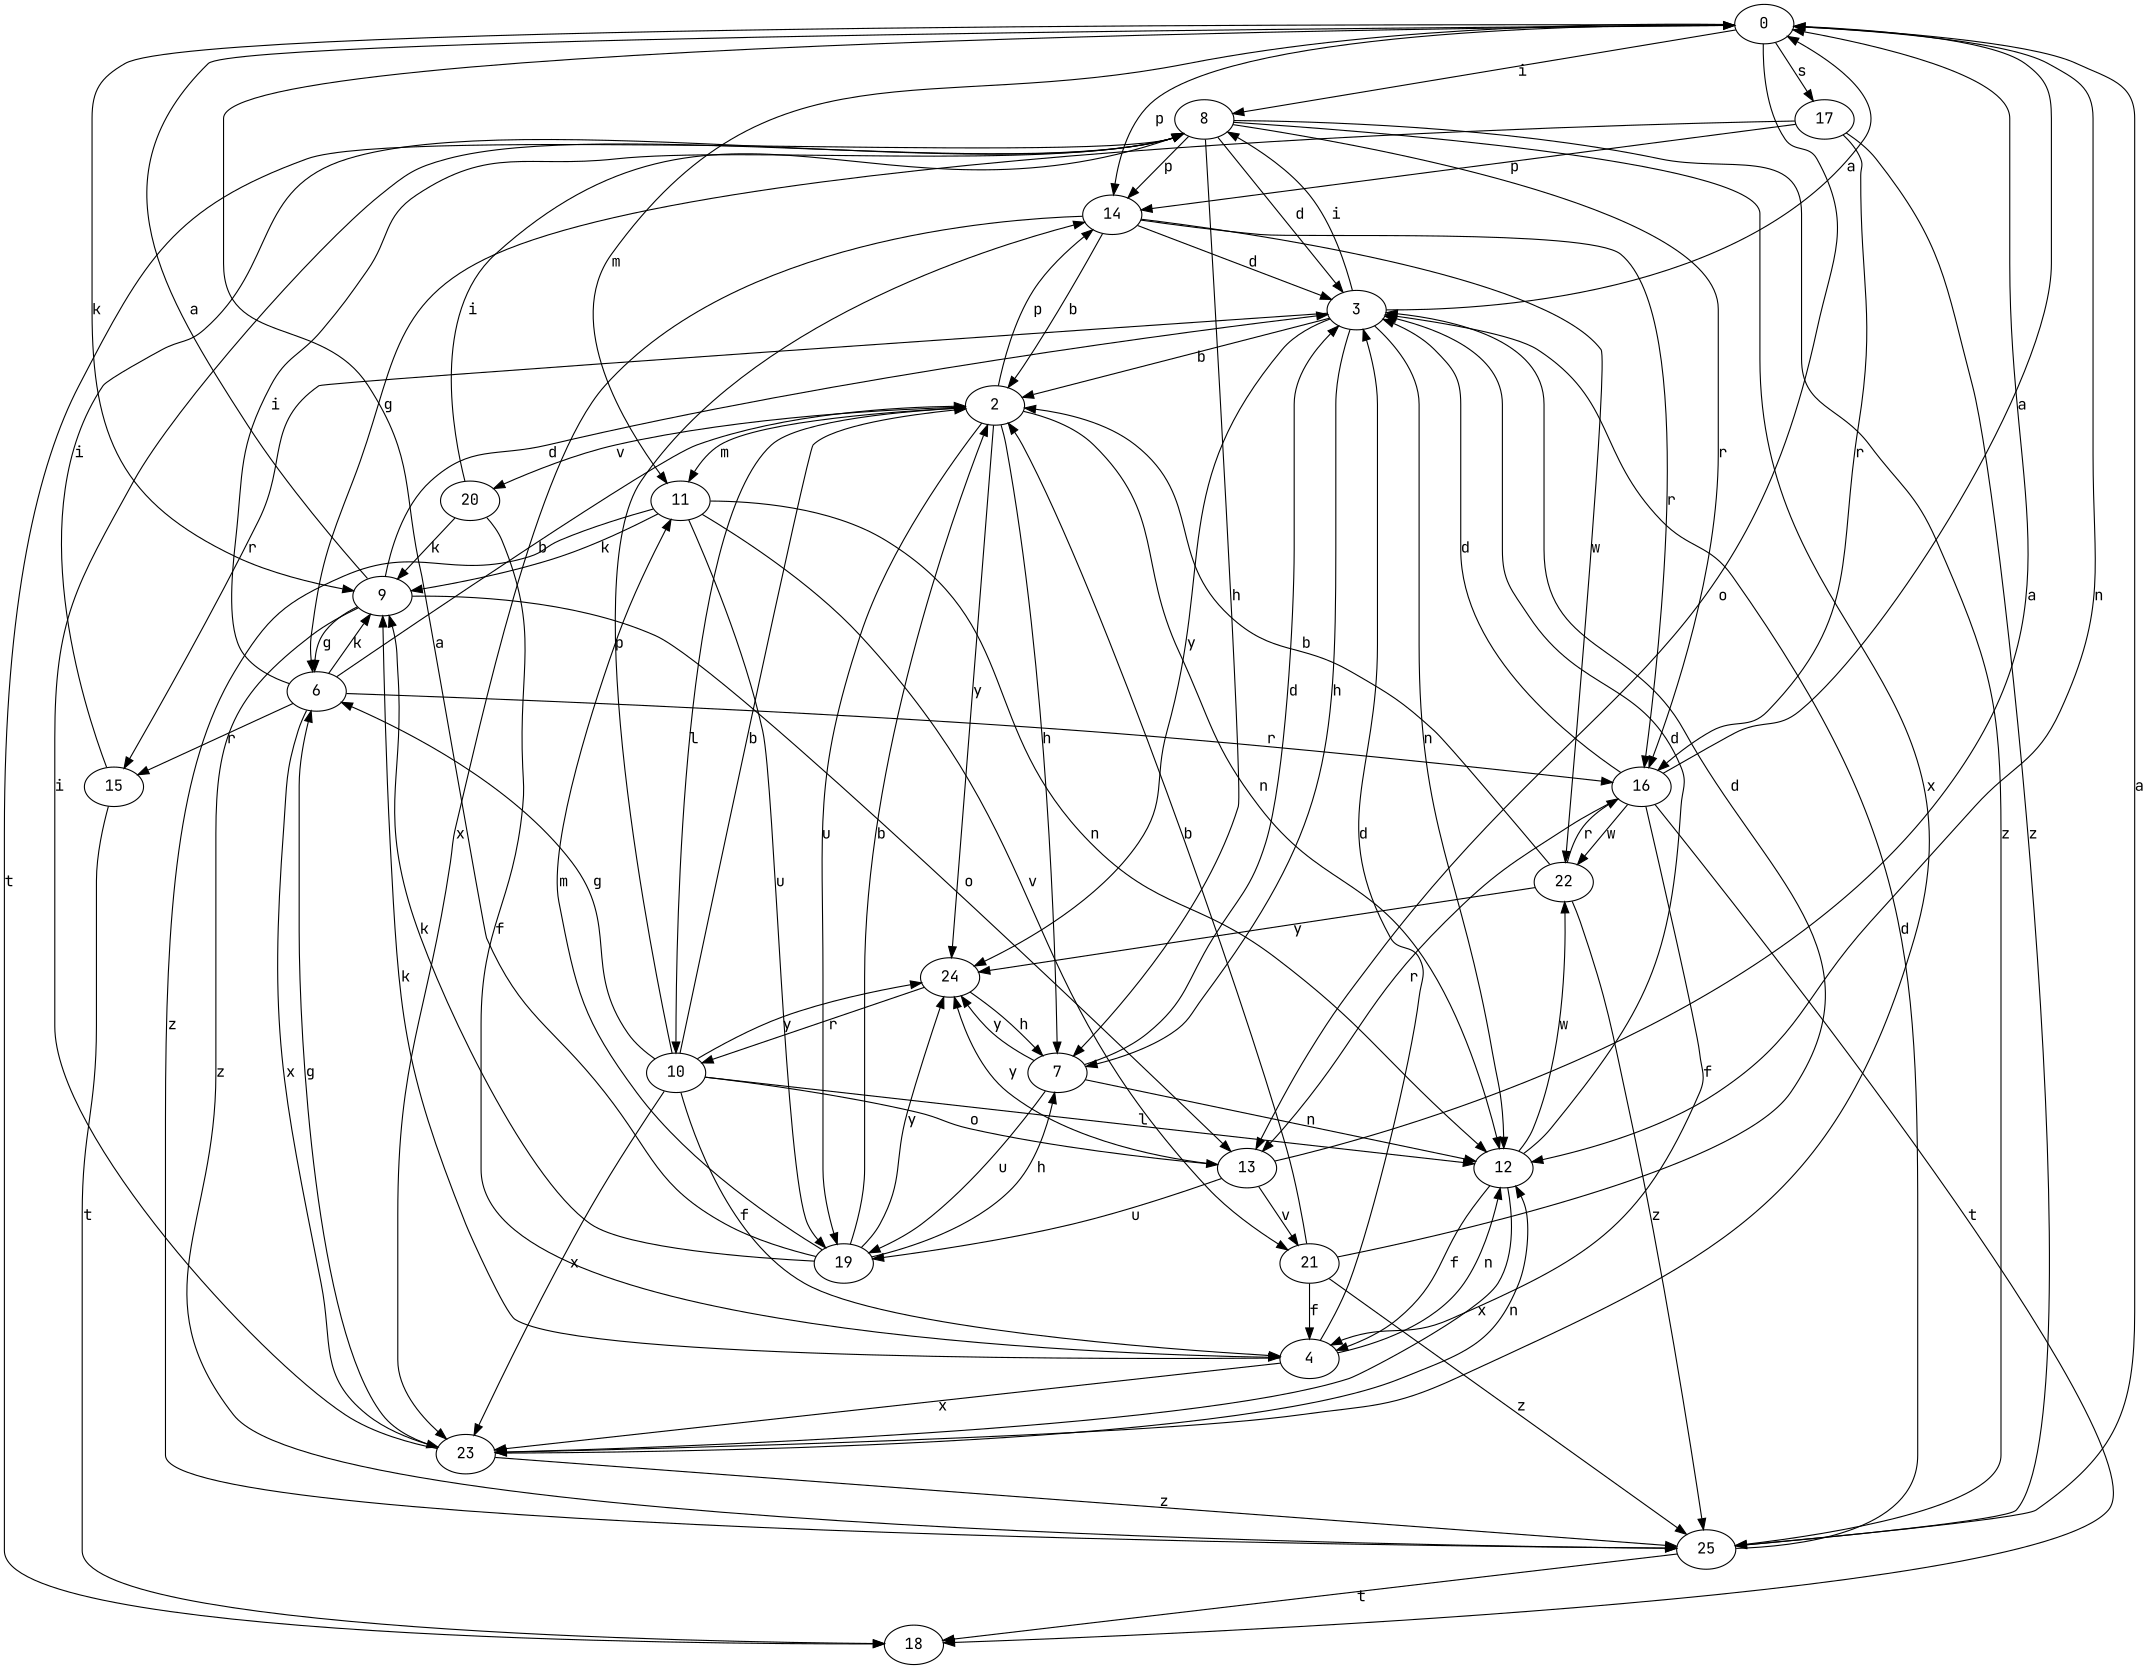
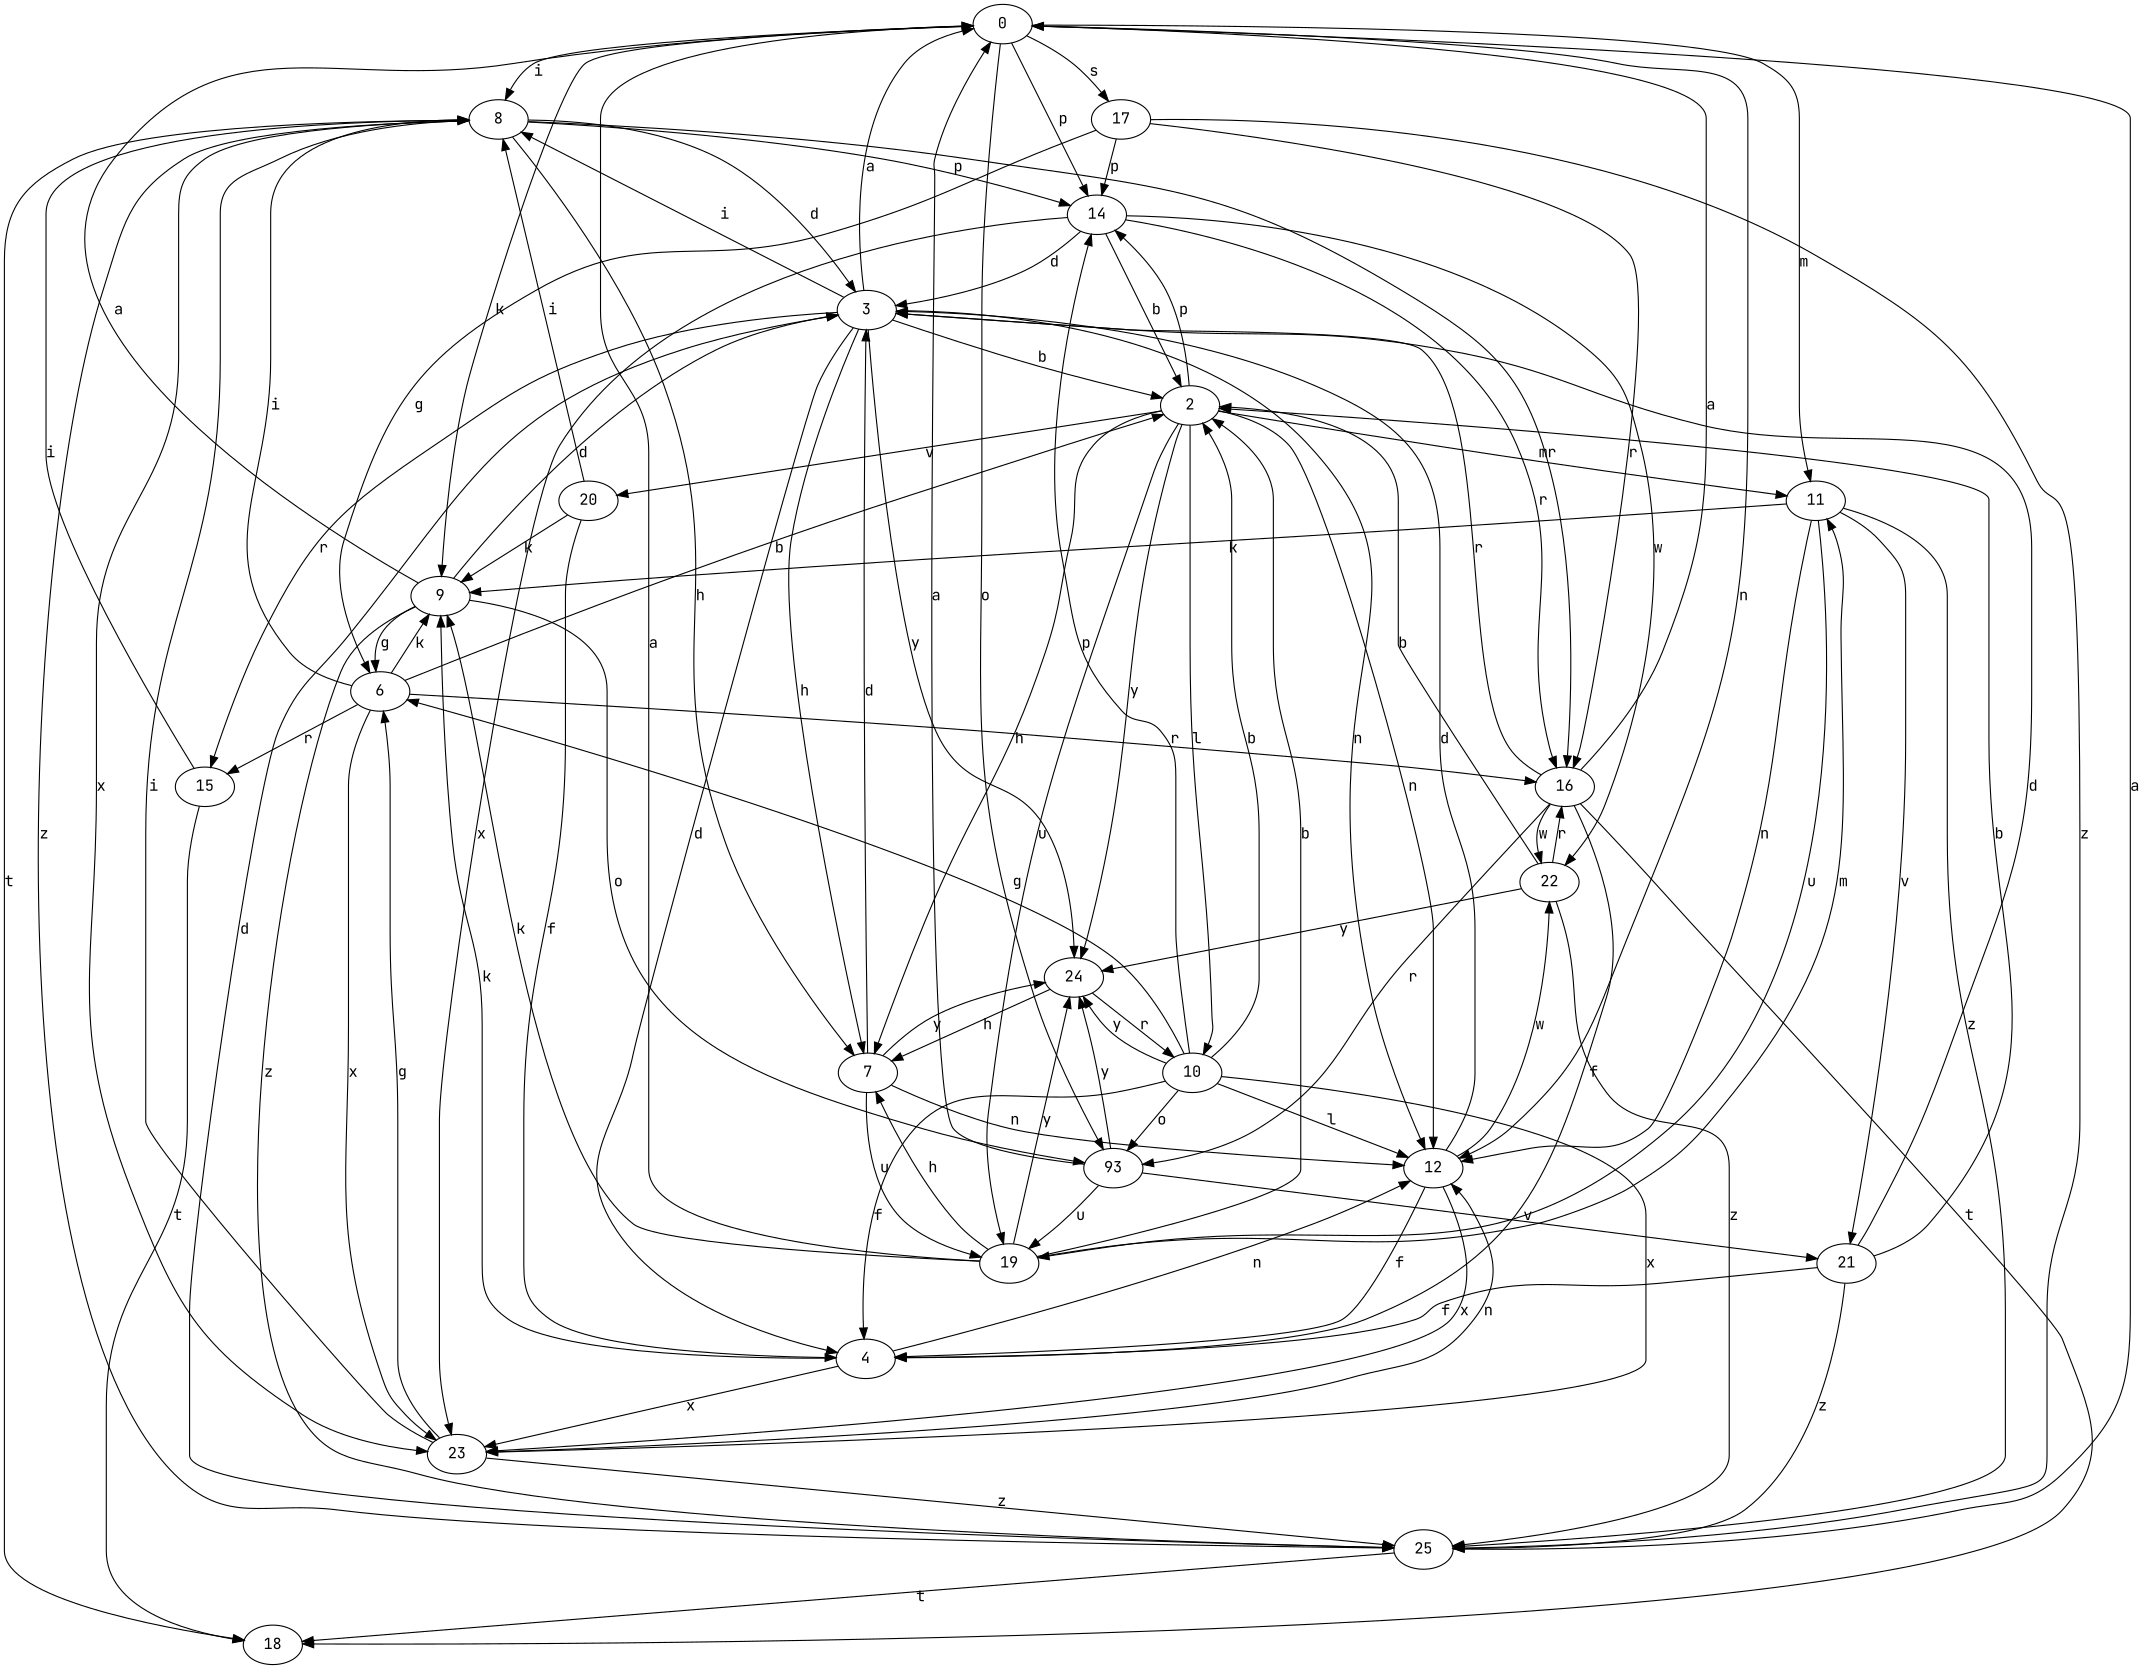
edge "16" -> "3": label "d" -> "r"
edge "4" -> "3": reversed
node "13": label "13" -> "93"
